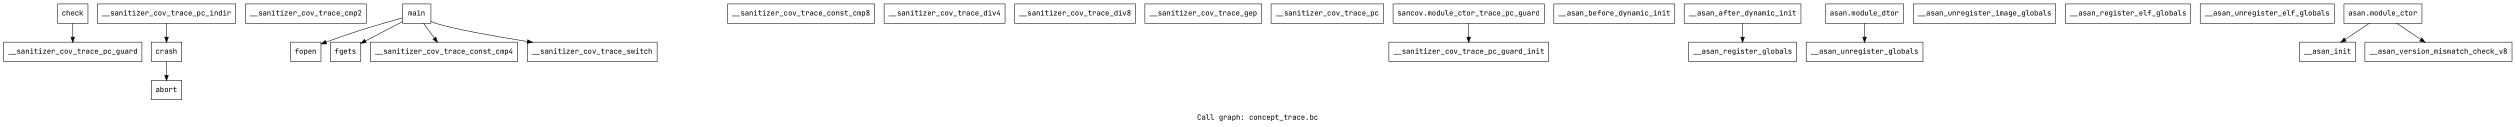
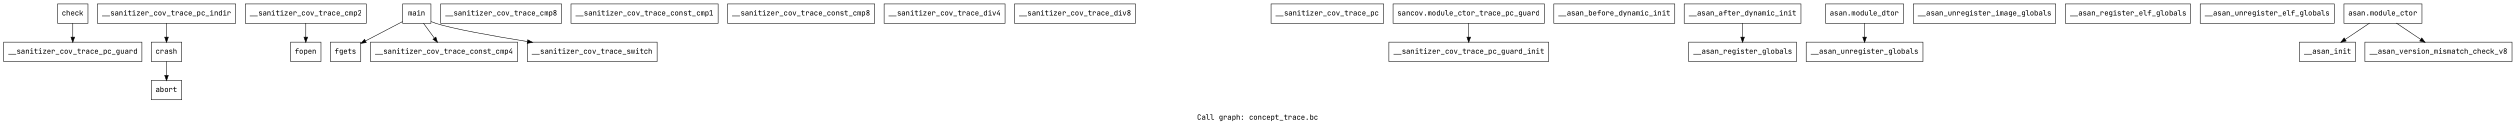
node "__sanitizer_cov_trace_cmp8": added
node "__sanitizer_cov_trace_const_cmp1": added
node "__sanitizer_cov_trace_gep": removed
edge "main" -> "fopen": now "__sanitizer_cov_trace_cmp2" -> "fopen"
